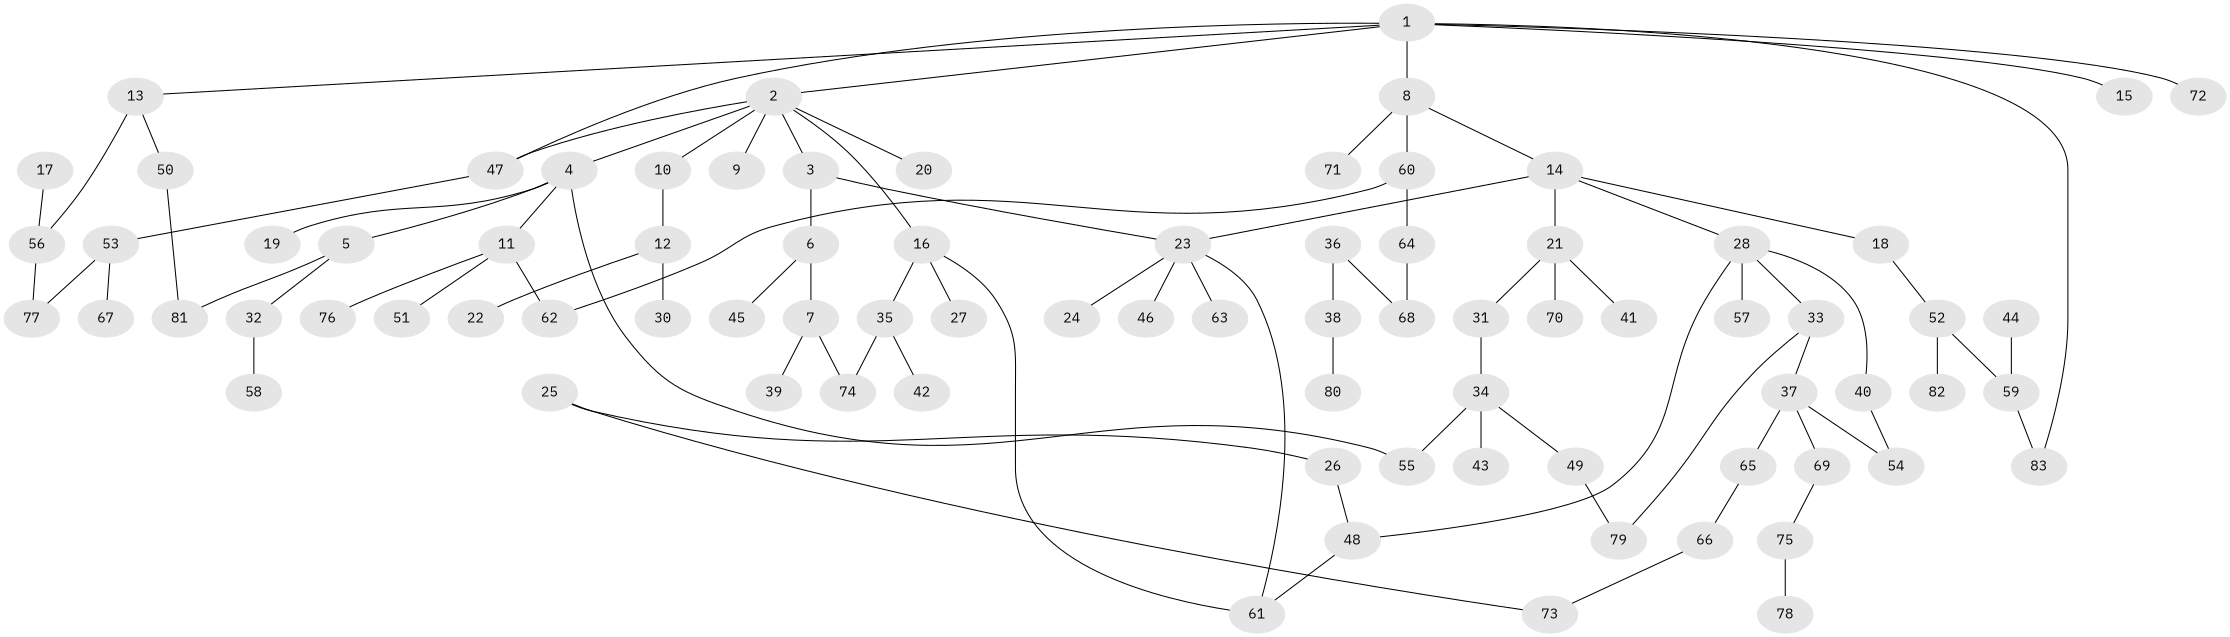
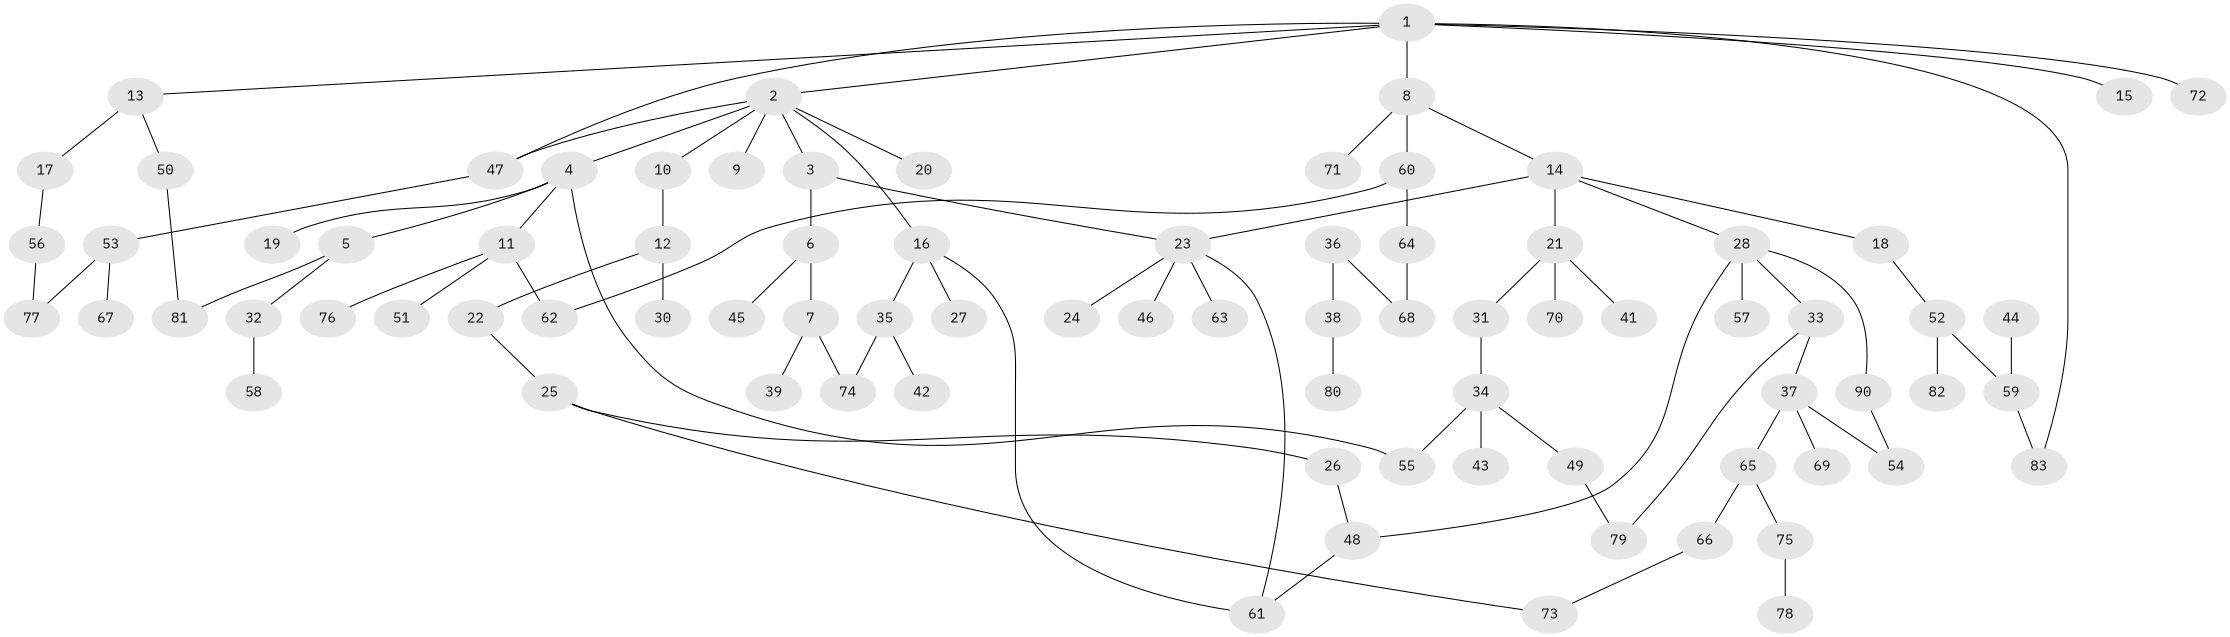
edge "13" -- "56": now "13" -- "17"
edge "22" -- "25": added
node "40": label "40" -> "90"
edge "69" -- "75": now "65" -- "75"
